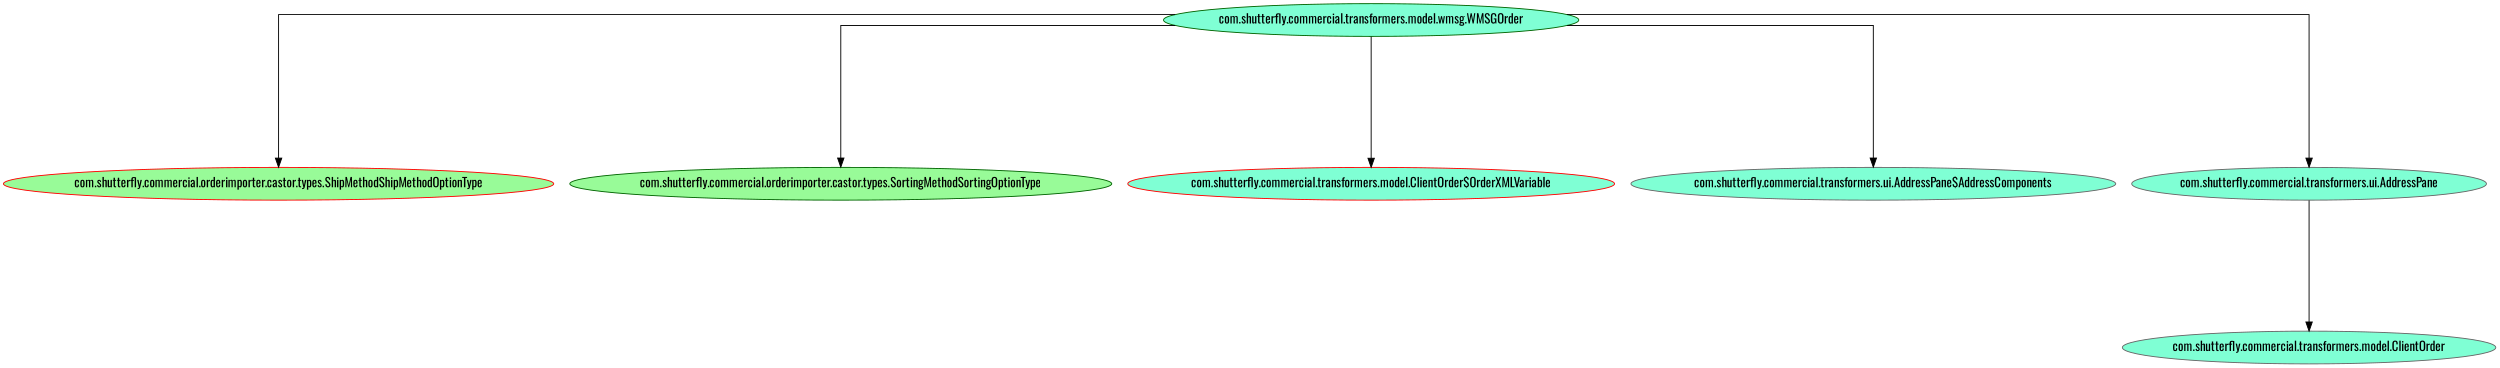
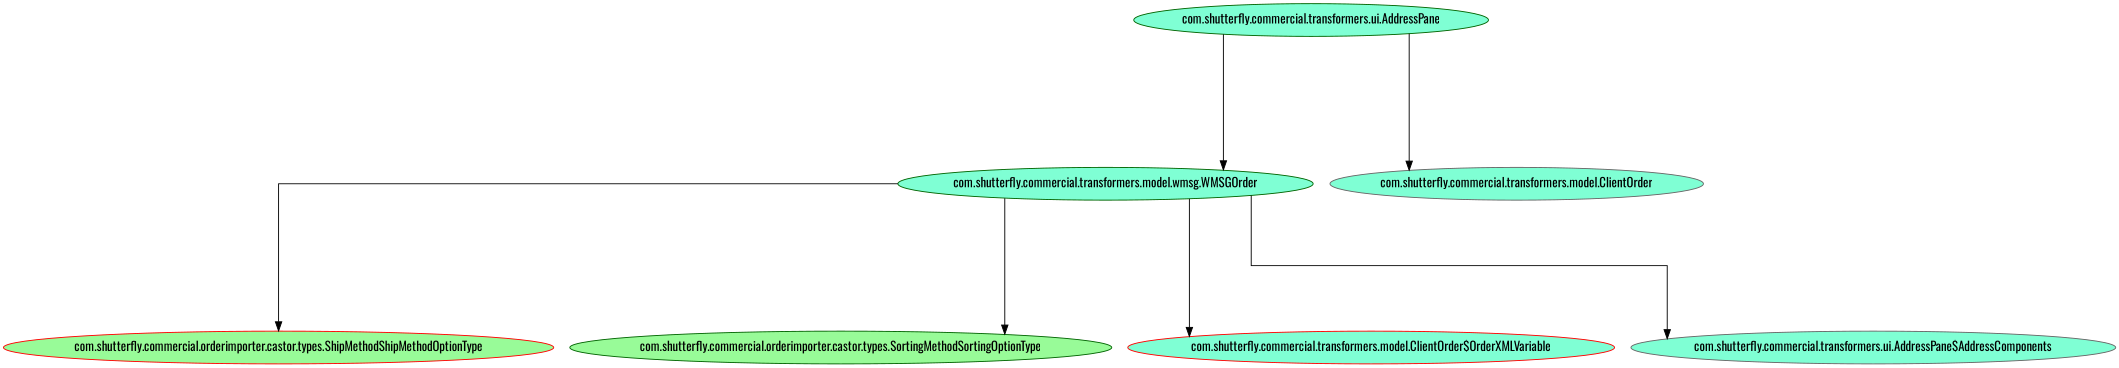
edge "com.shutterfly.commercial.transformers.model.wmsg.WMSGOrder" -> "com.shutterfly.commercial.transformers.ui.AddressPane": reversed
node "com.shutterfly.commercial.transformers.ui.AddressPane": color gray40 -> darkgreen
